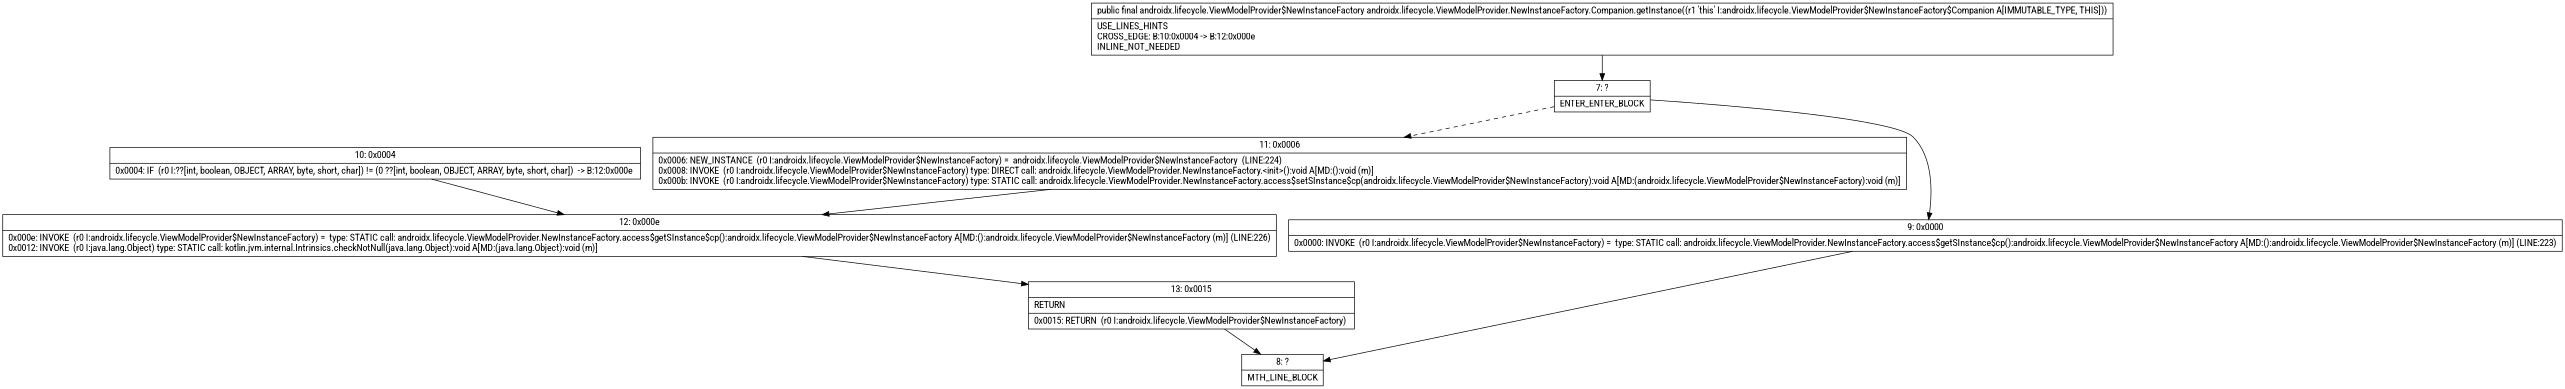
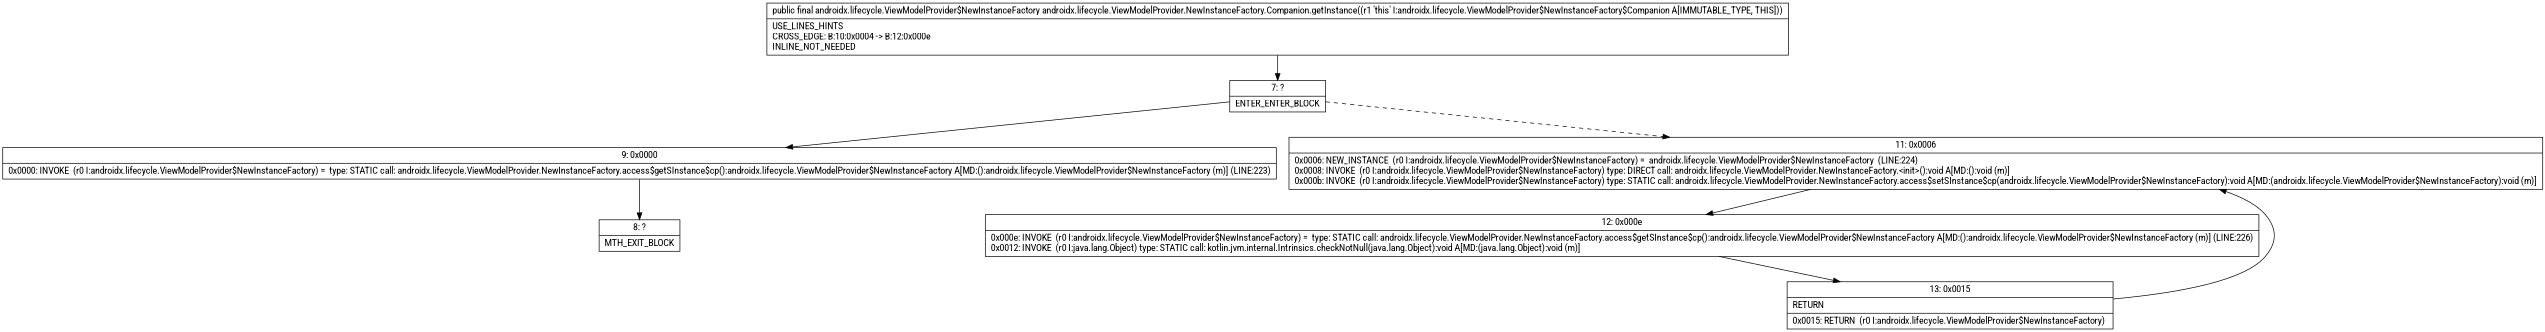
node "10: 0x0004": removed
edge "13: 0x0015" -> "8: ?": now "13: 0x0015" -> "11: 0x0006"
node "8: ?": text "MTH_LINE_BLOCK" -> "MTH_EXIT_BLOCK"
